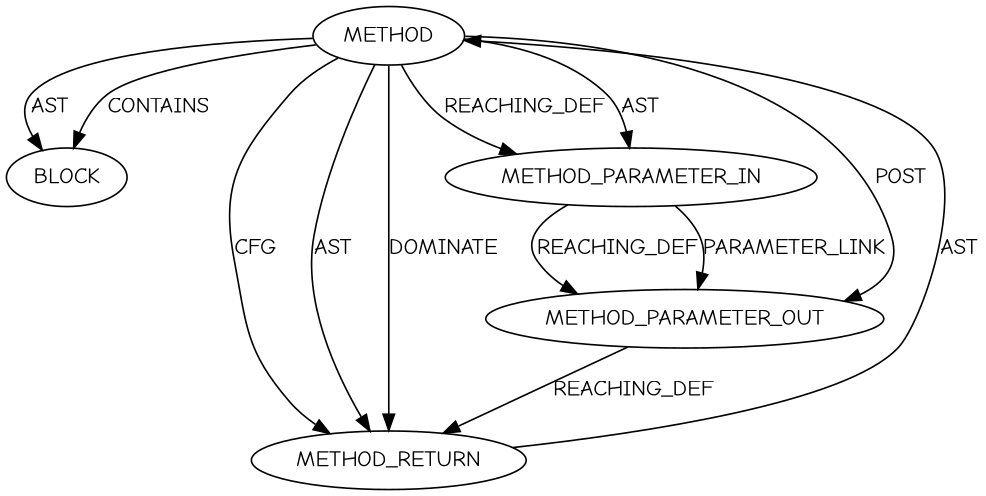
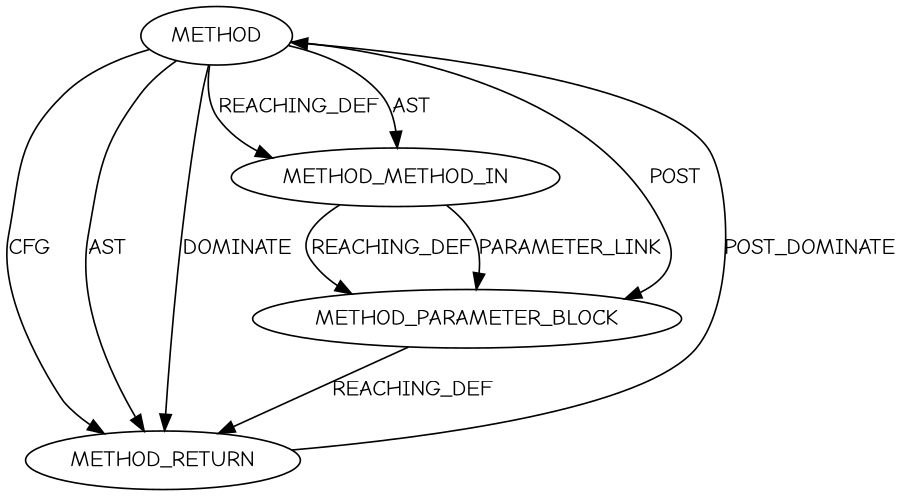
node "BLOCK": removed
node "METHOD_PARAMETER_IN": label "METHOD_PARAMETER_IN" -> "METHOD_METHOD_IN"
edge "METHOD_RETURN" -> "METHOD": label "AST" -> "POST_DOMINATE"
node "METHOD_PARAMETER_OUT": label "METHOD_PARAMETER_OUT" -> "METHOD_PARAMETER_BLOCK"
